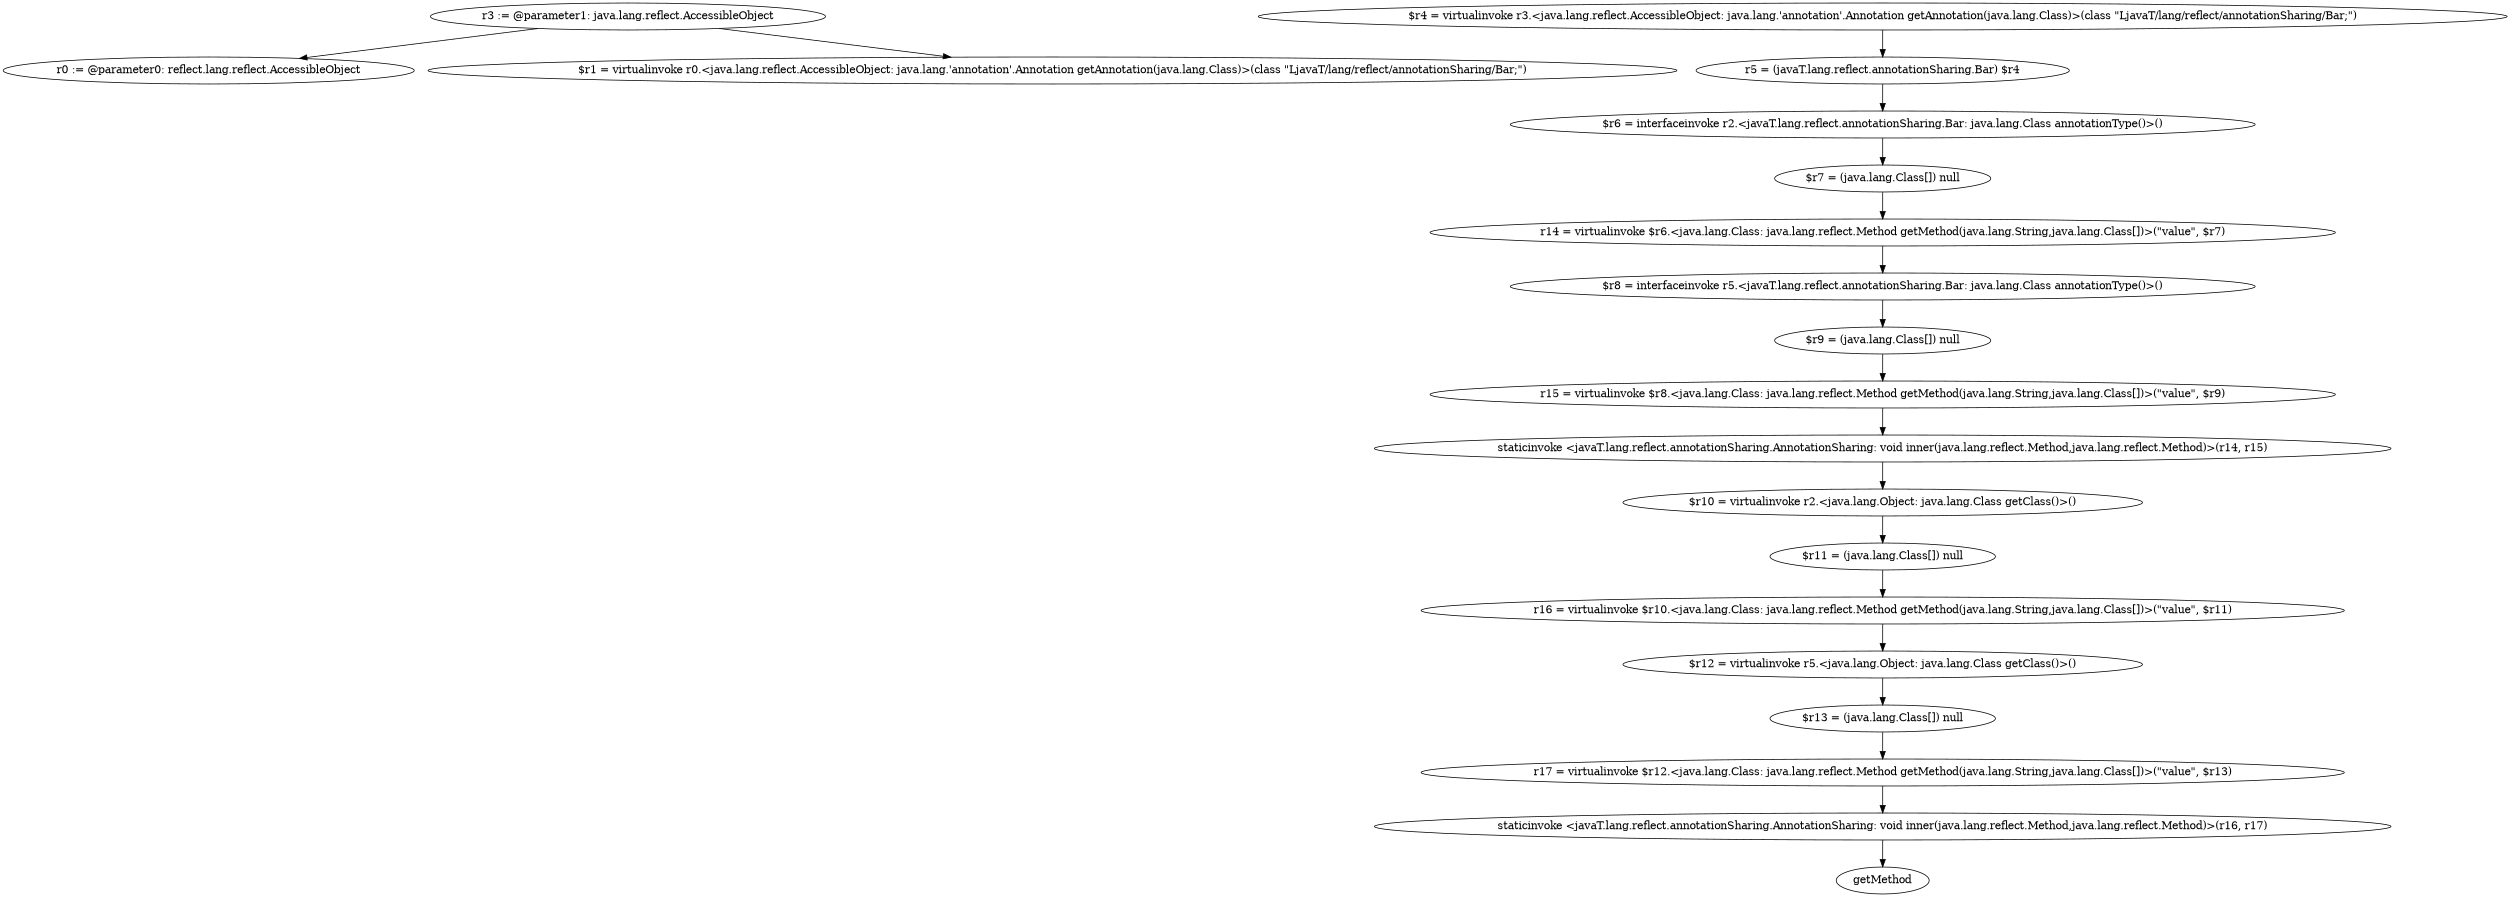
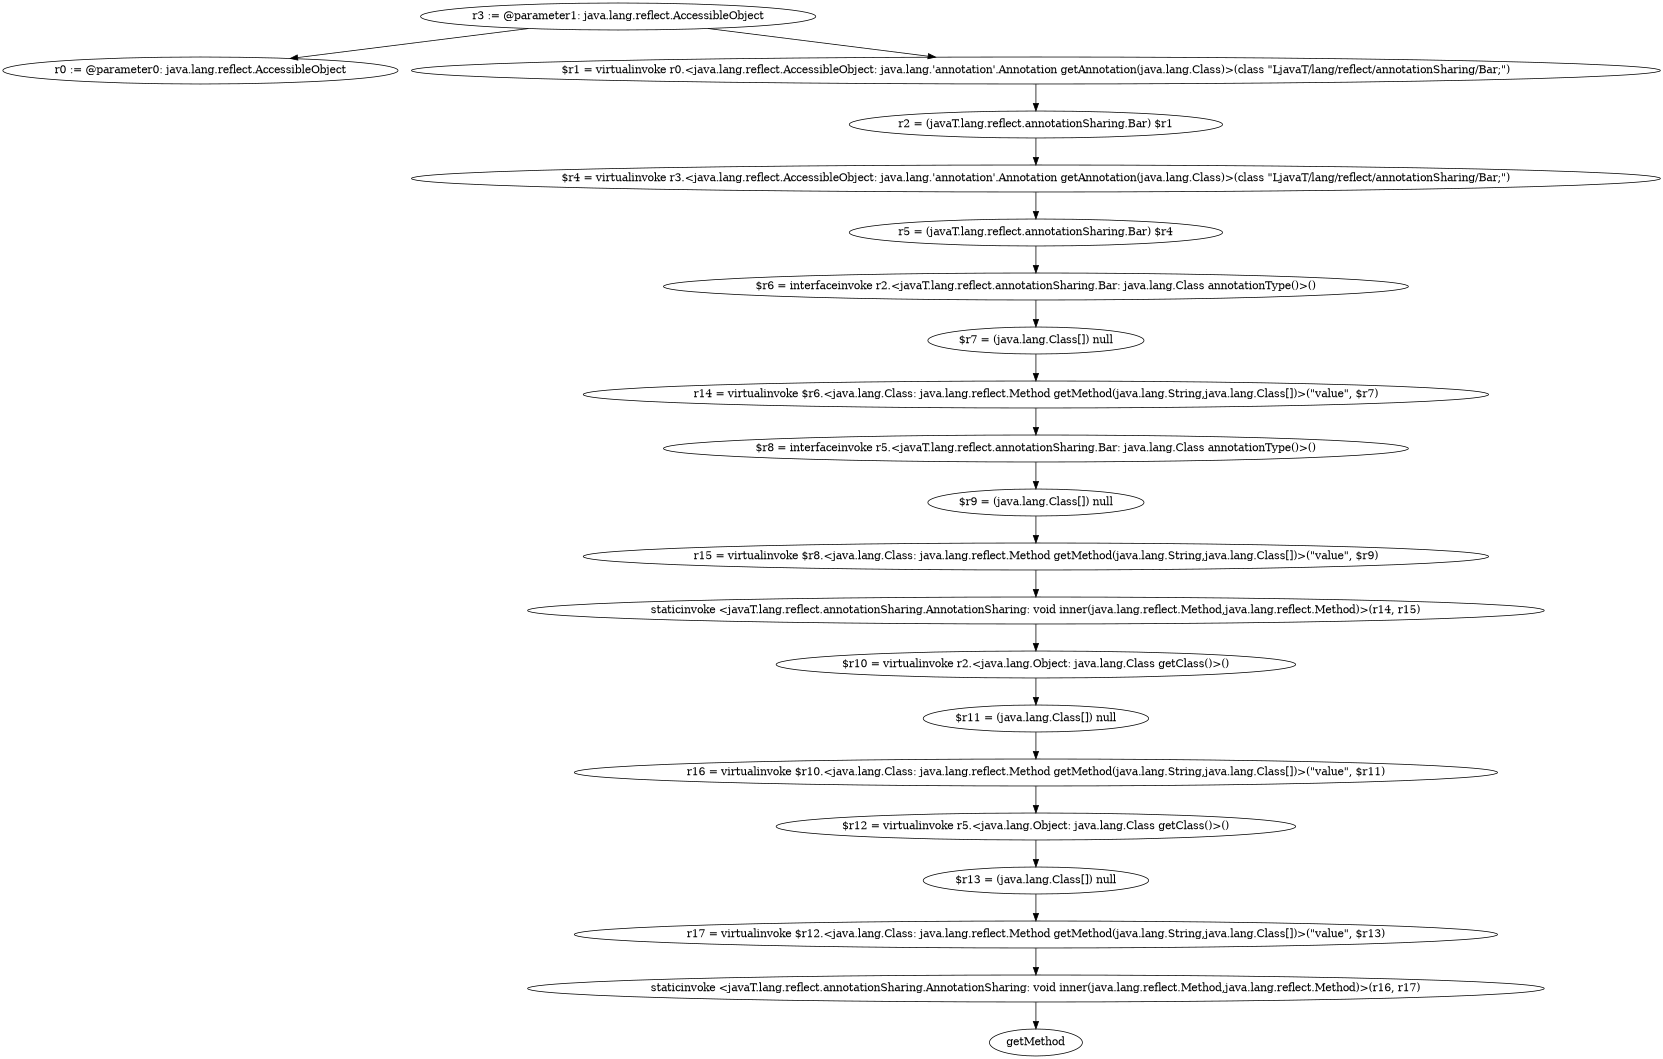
node "r0 := @parameter0: reflect.lang.reflect.AccessibleObject": label "r0 := @parameter0: reflect.lang.reflect.AccessibleObject" -> "r0 := @parameter0: java.lang.reflect.AccessibleObject"
node "r2 = (javaT.lang.reflect.annotationSharing.Bar) $r1": added
